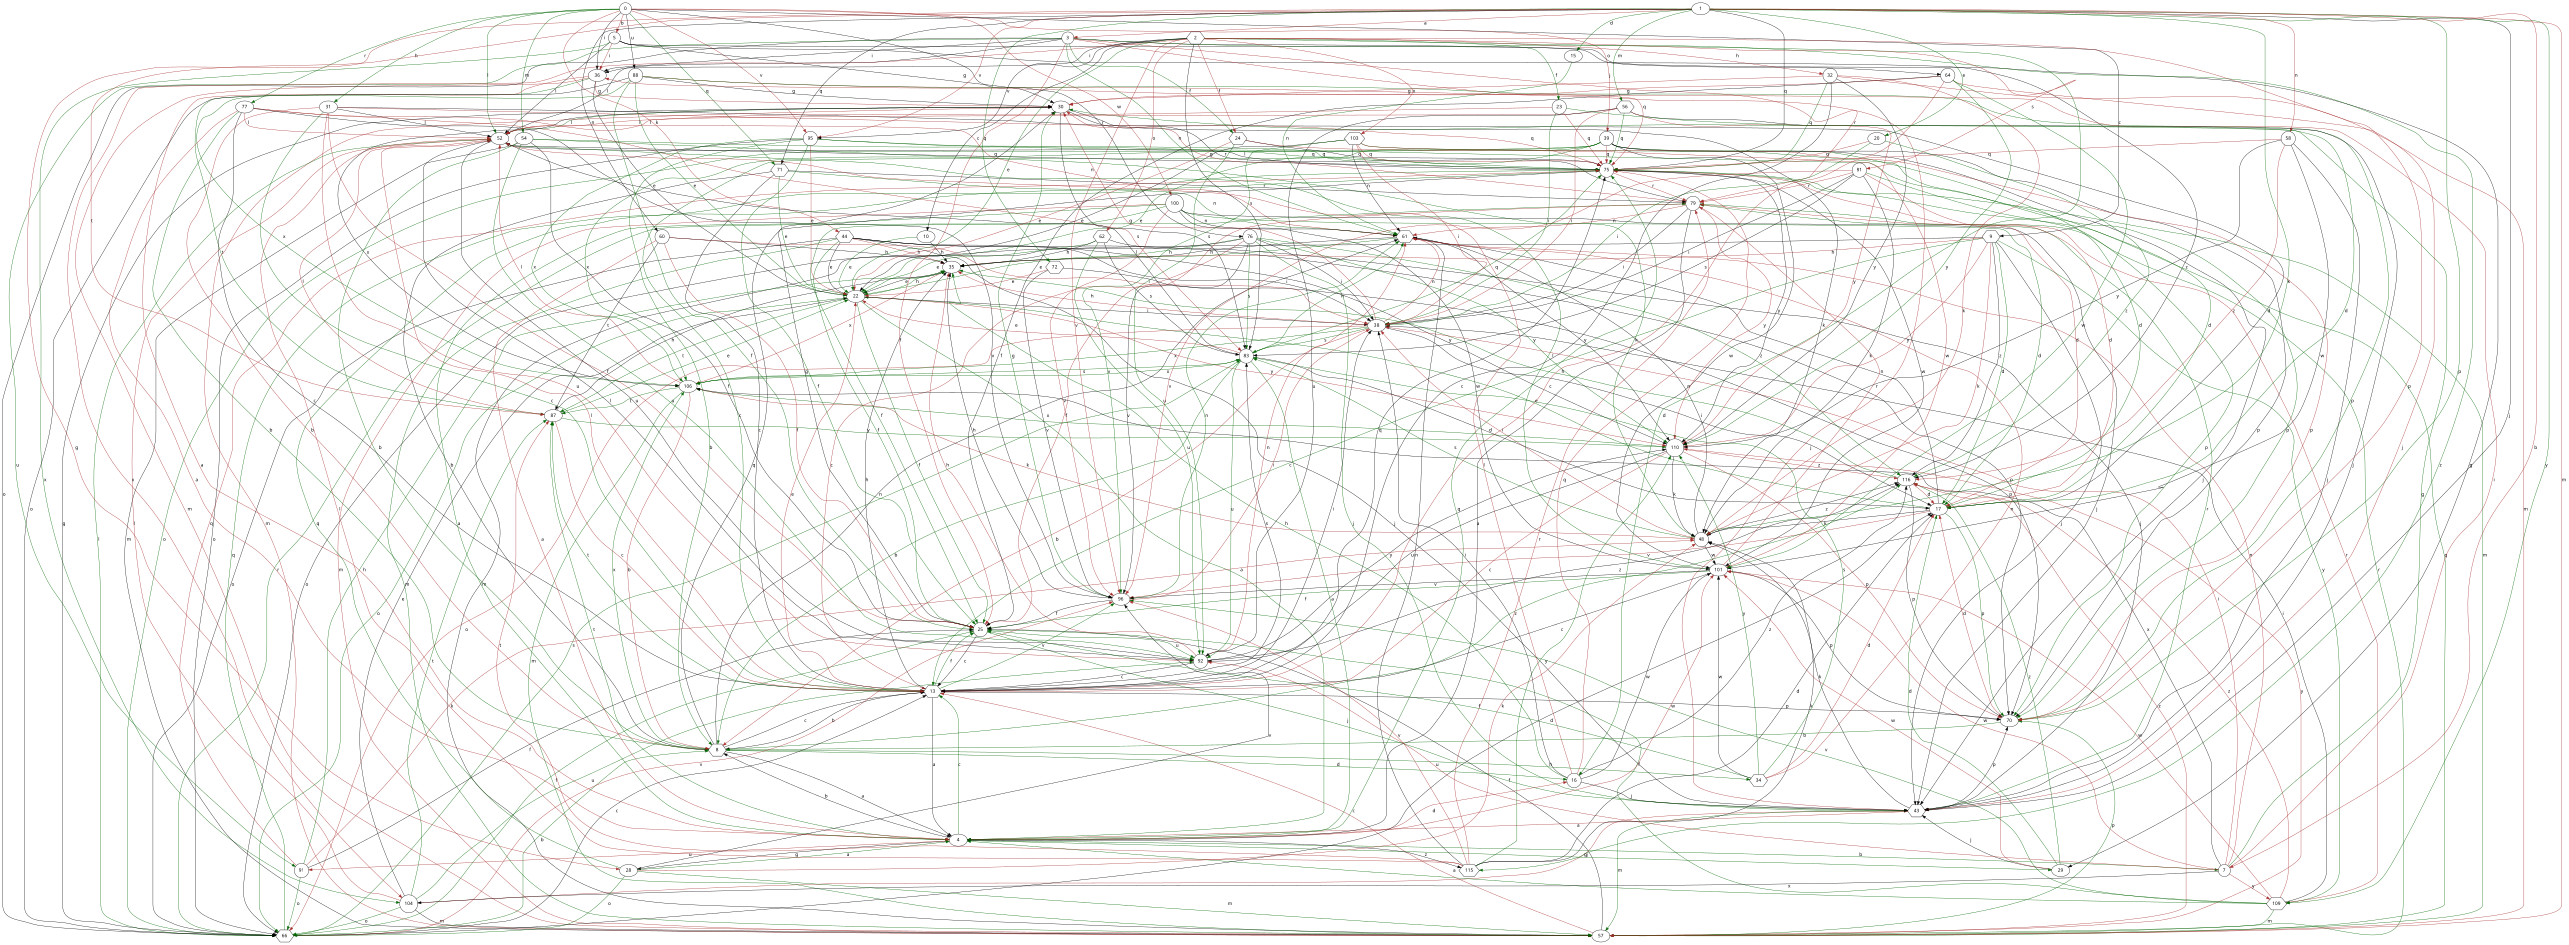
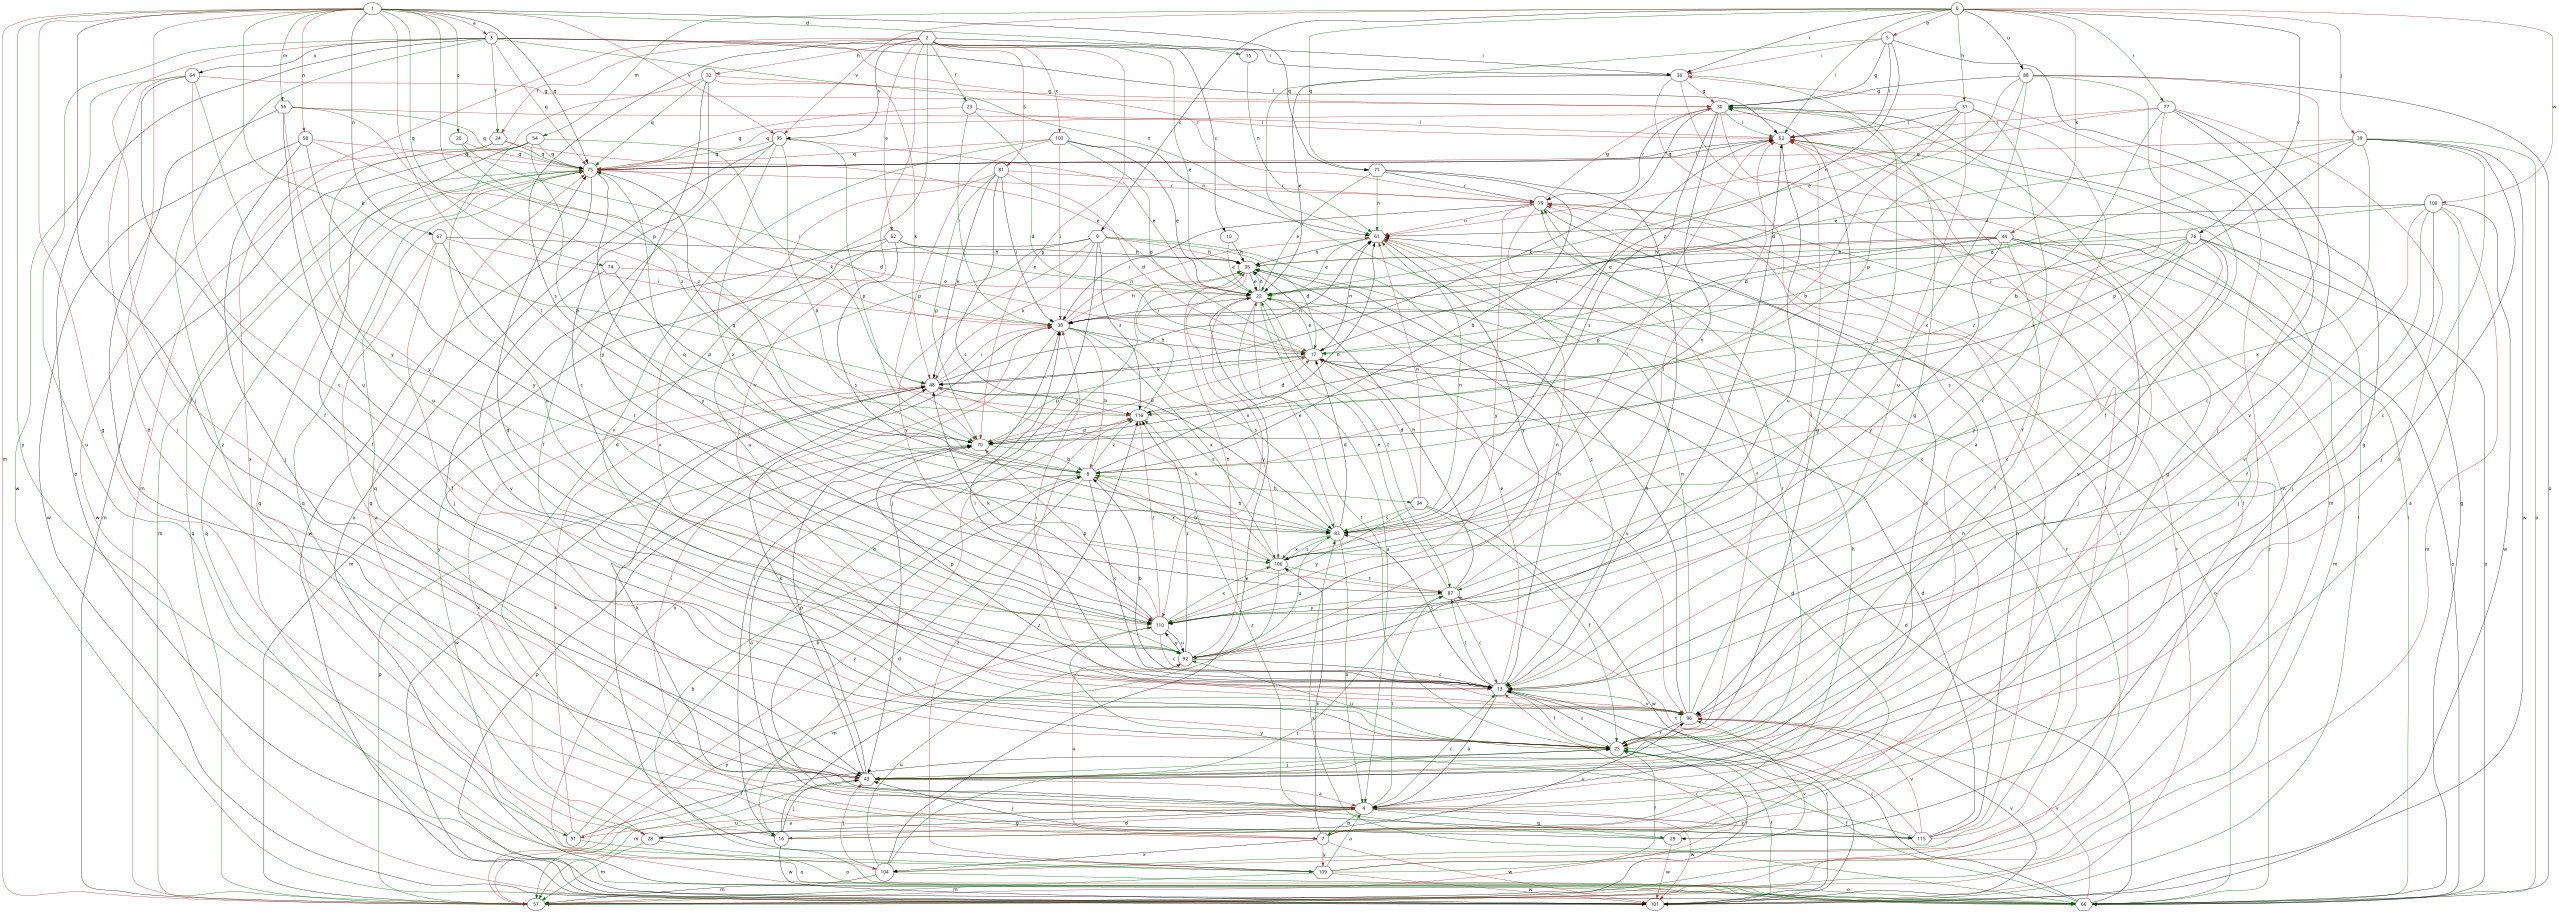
edge "38" -> "30": removed, label "g"
node "60": label "60" -> "67"
node "72": label "72" -> "74"
